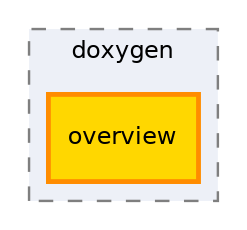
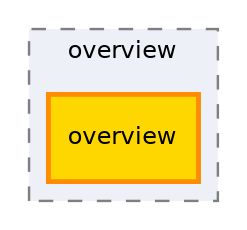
cluster "doxygen": label "doxygen" -> "overview"
